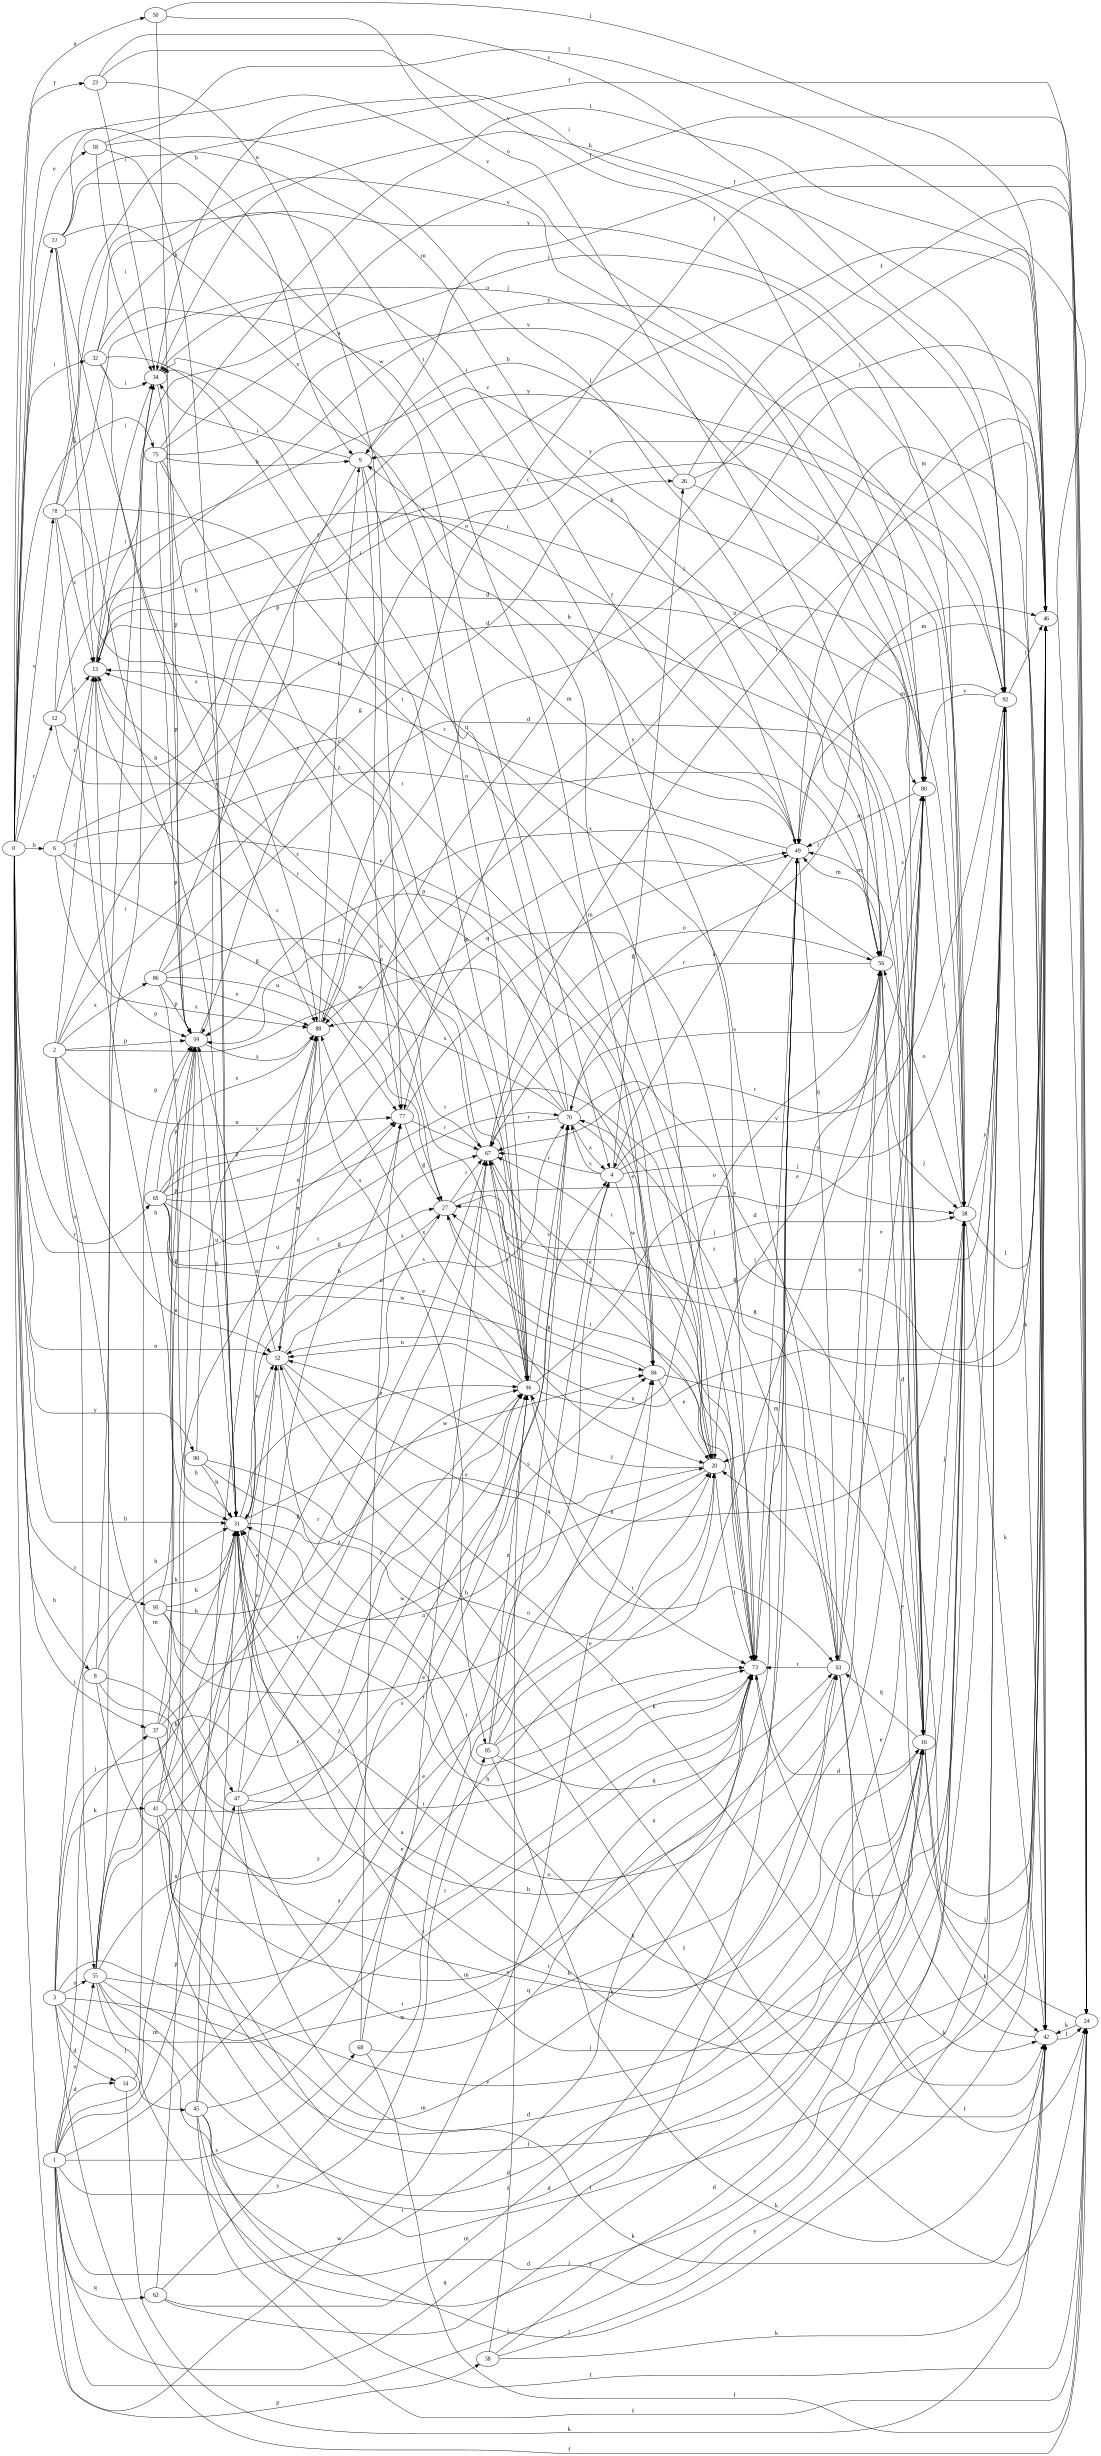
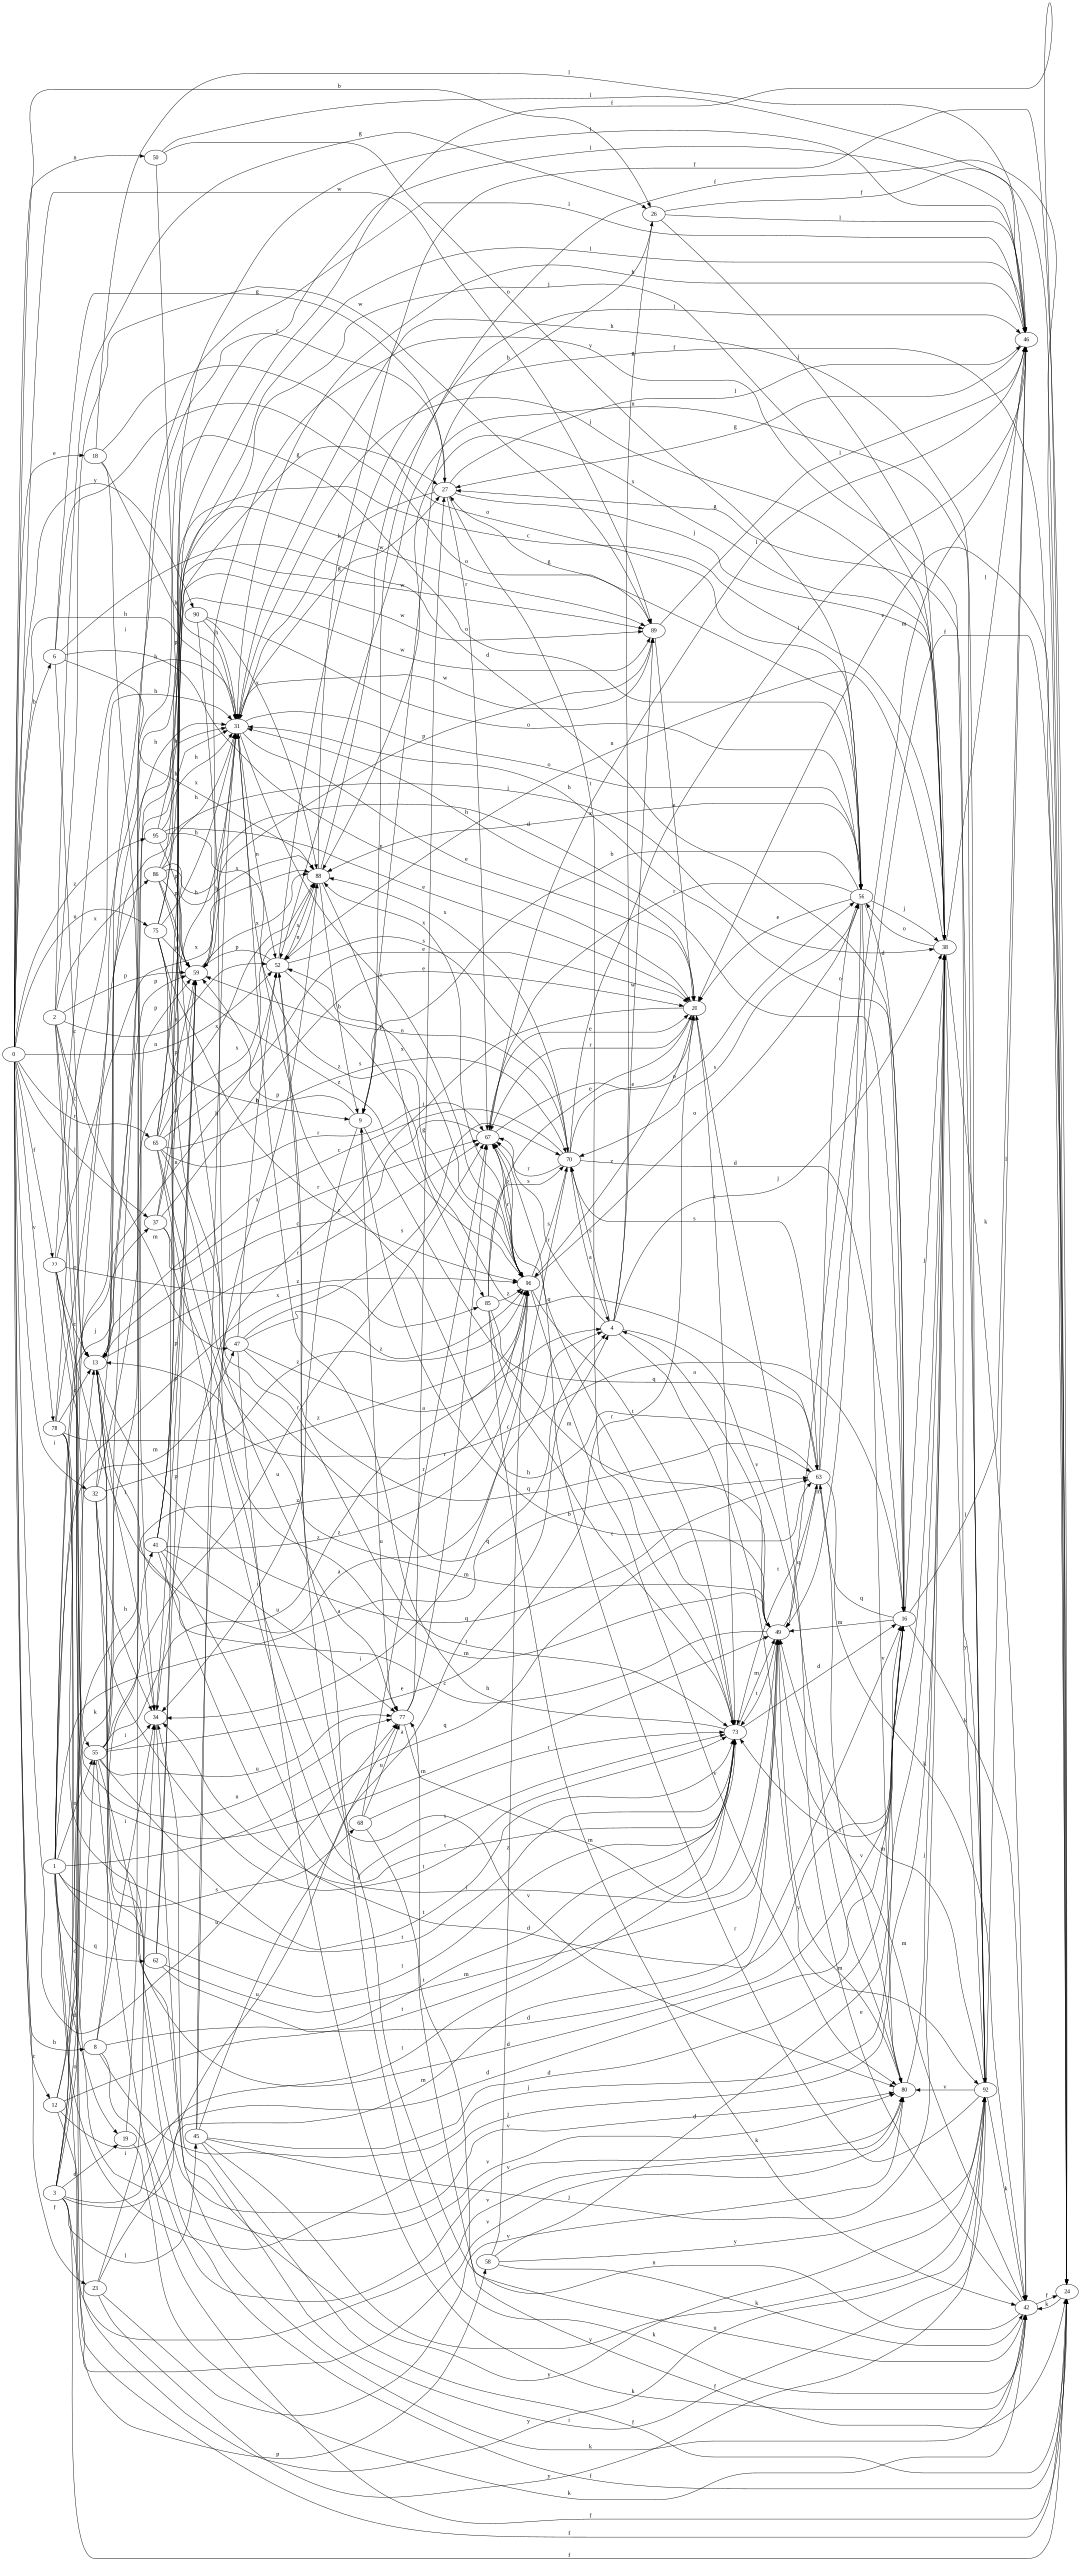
edge "0" -> "9": now "0" -> "26"
edge "32" -> "34": label "i" -> "h"
edge "2" -> "92": removed, label "y"
node "84": label "84" -> "89"
node "14": label "14" -> "19"
